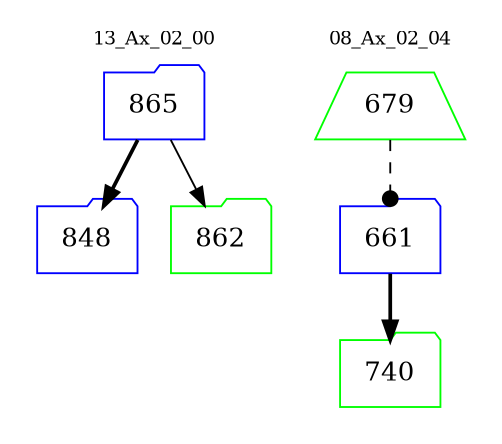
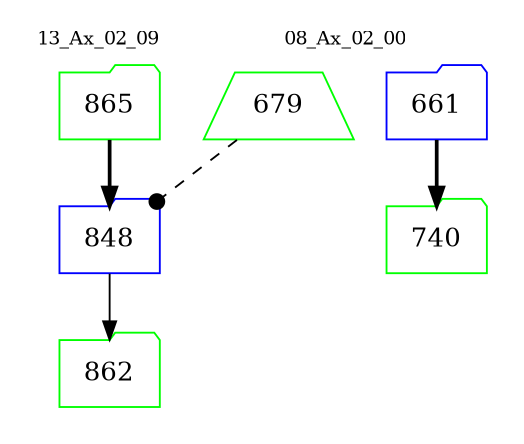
cluster "13_Ax_02_00": label "13_Ax_02_00" -> "13_Ax_02_09"
cluster "08_Ax_02_04": label "08_Ax_02_04" -> "08_Ax_02_00"
node "865": color blue -> green
edge "865" -> "862": now "848" -> "862"
edge "679" -> "661": now "679" -> "848"
